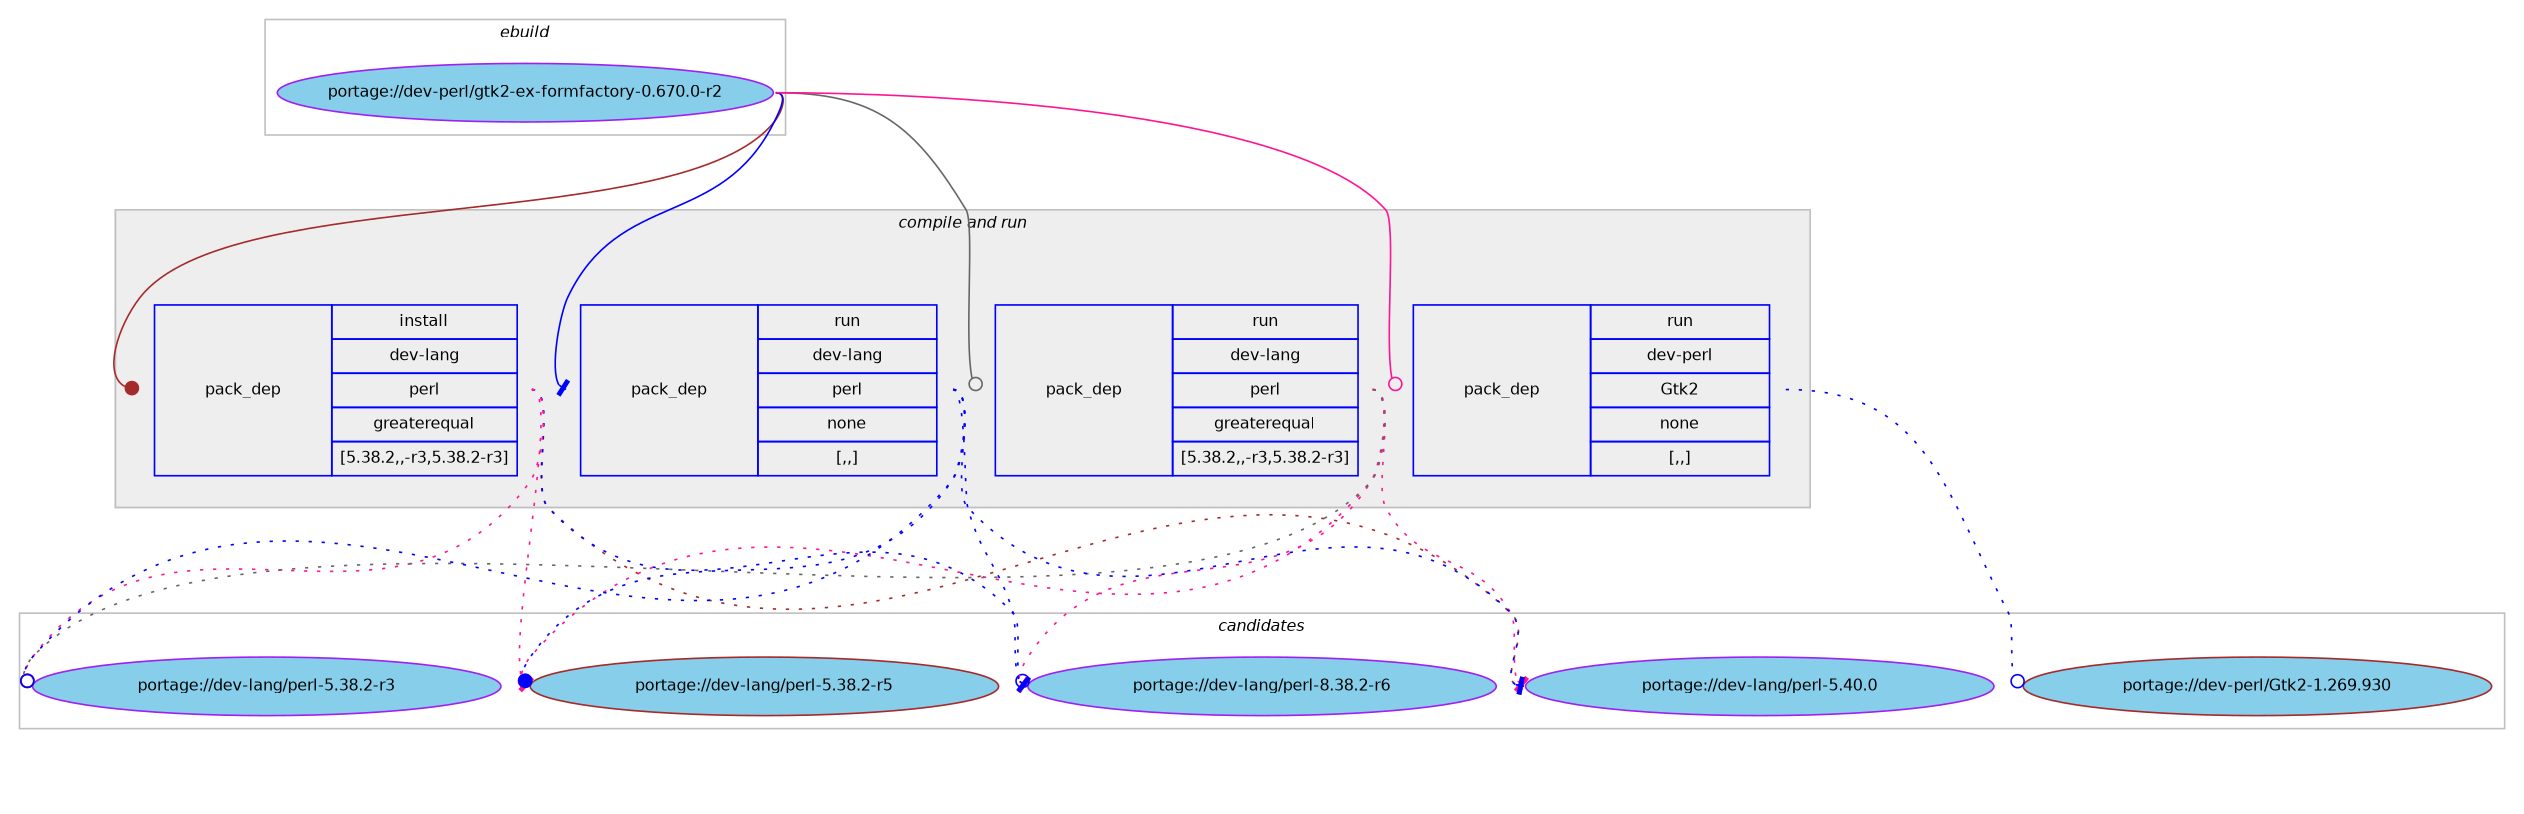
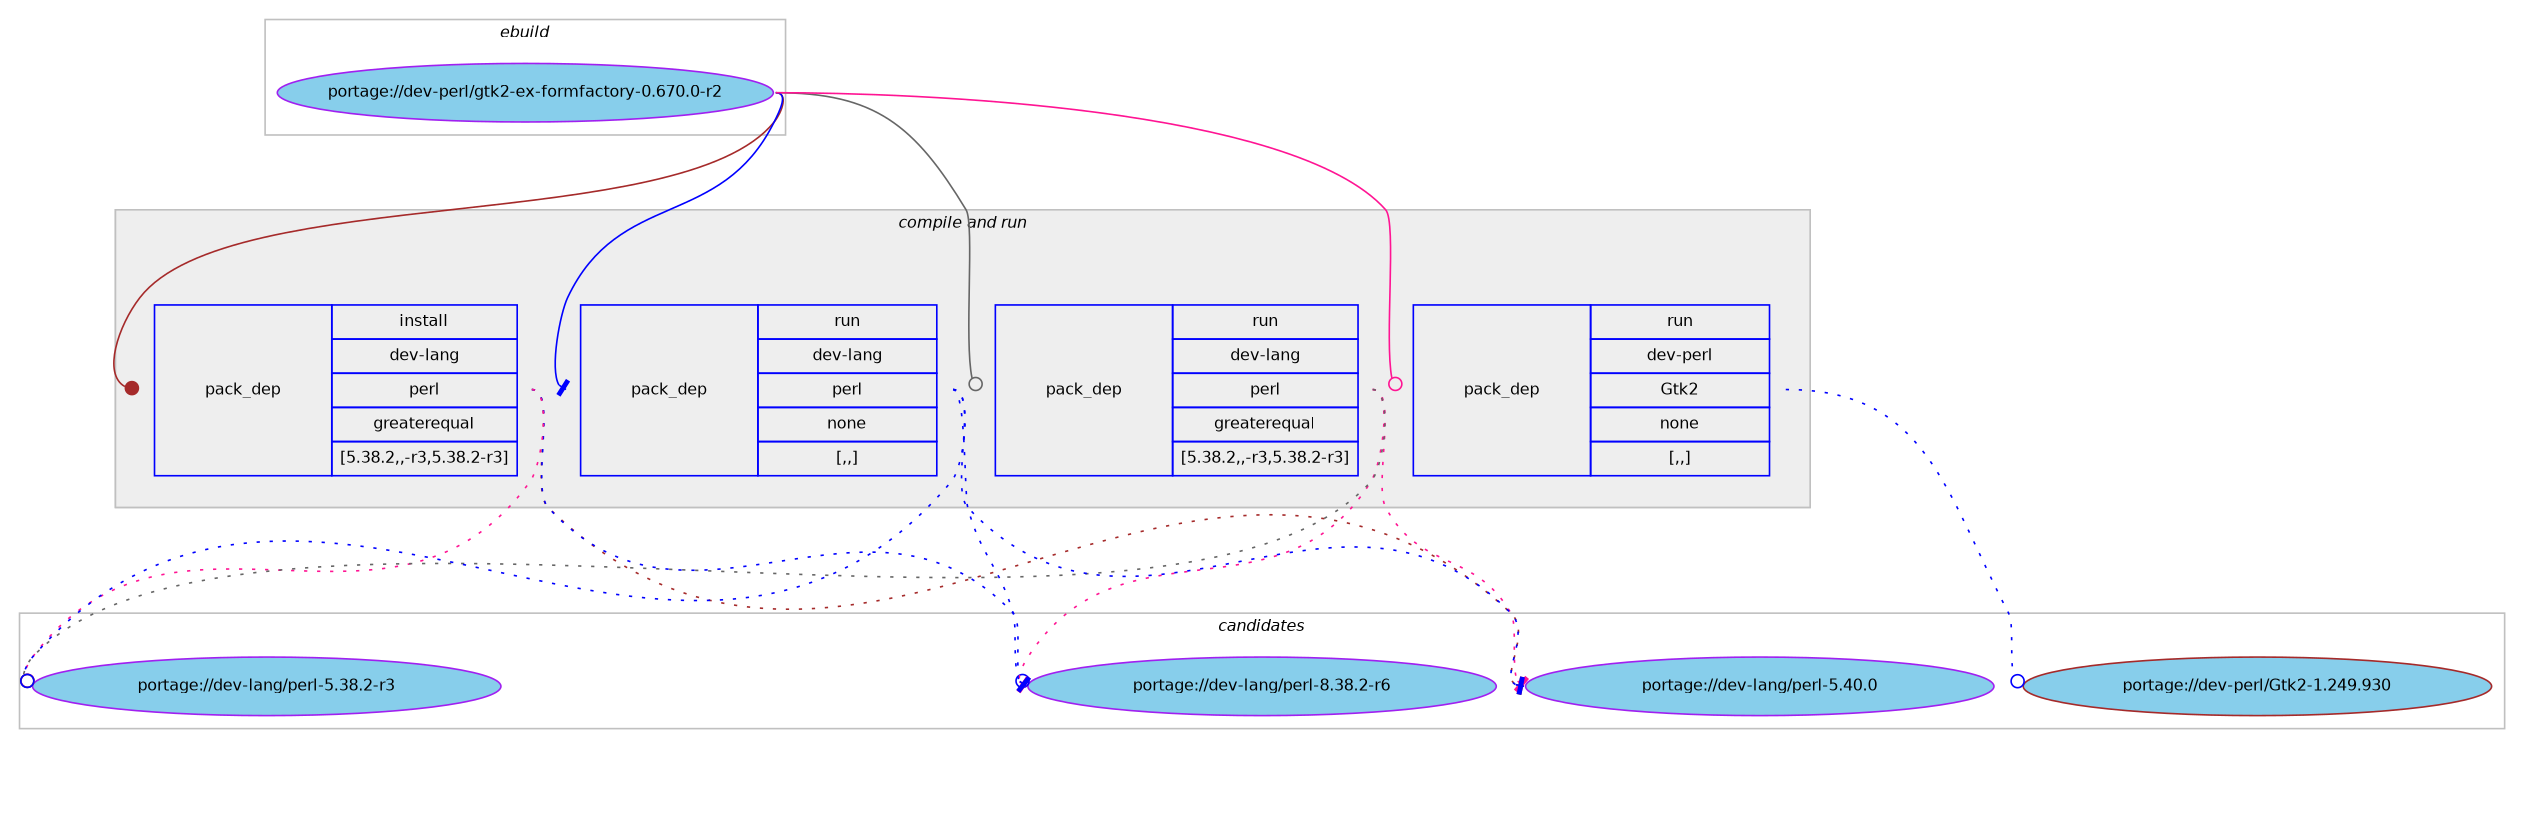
node "portage://dev-lang/perl-5.38.2-r5": removed
node "portage://dev-perl/Gtk2-1.269.930": label "portage://dev-perl/Gtk2-1.269.930" -> "portage://dev-perl/Gtk2-1.249.930"
